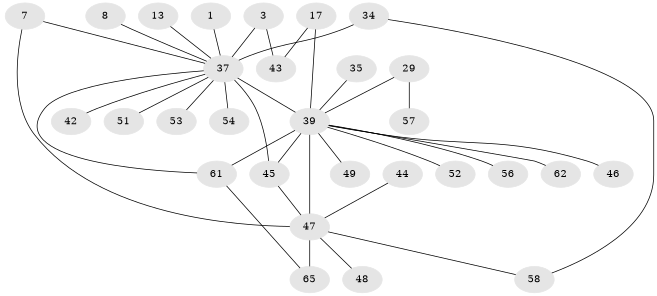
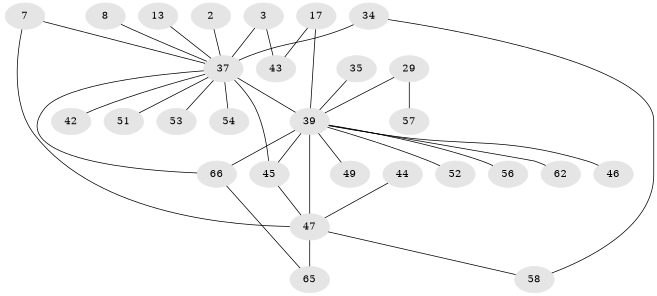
node "1": label "1" -> "2"
node "61": label "61" -> "66"
node "48": removed
